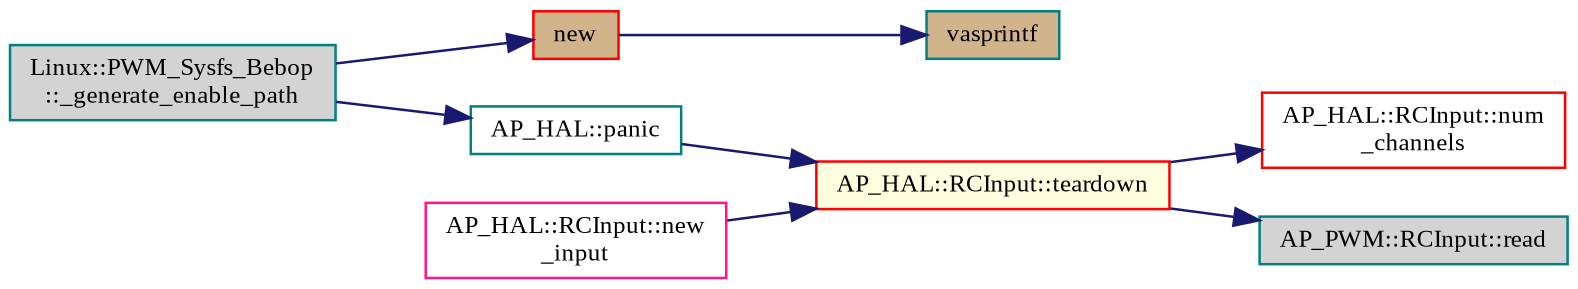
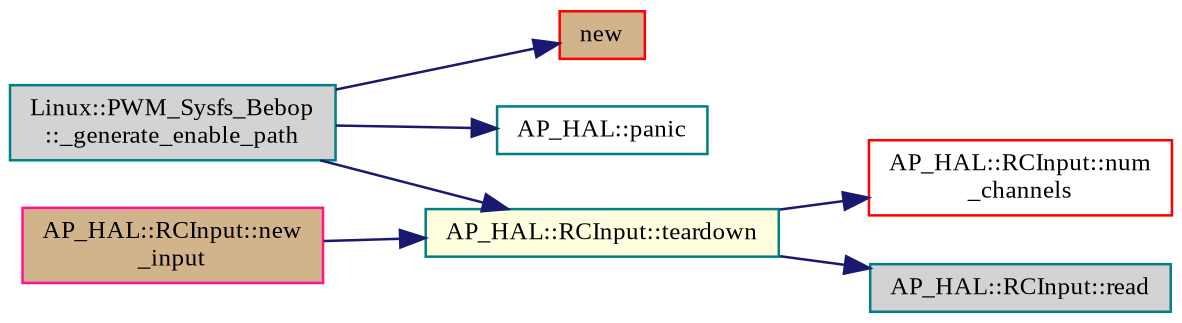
node "vasprintf": removed
edge "AP_HAL::panic" -> "AP_HAL::RCInput::teardown": now "Linux::PWM_Sysfs_Bebop ::_generate_enable_path" -> "AP_HAL::RCInput::teardown"
node "AP_HAL::RCInput::teardown": color red -> teal
node "AP_HAL::RCInput::new _input": fillcolor white -> tan
node "AP_PWM::RCInput::read": label "AP_PWM::RCInput::read" -> "AP_HAL::RCInput::read"
